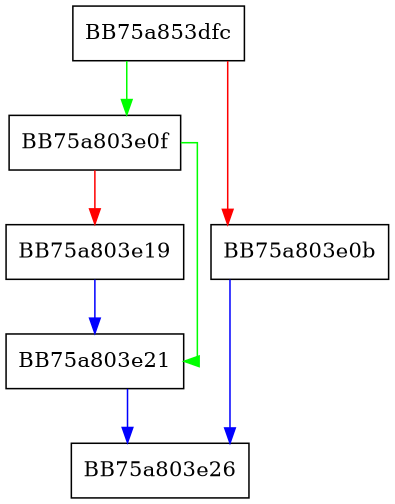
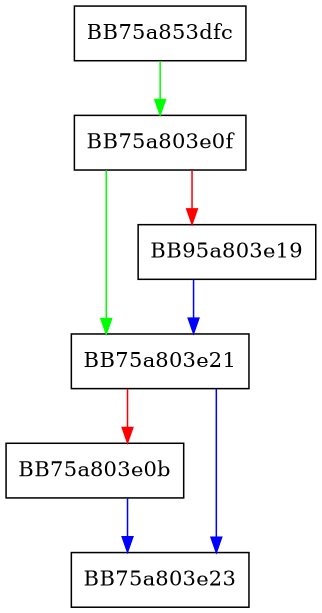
edge "BB75a853dfc" -> "BB75a803e0b": now "BB75a803e21" -> "BB75a803e0b"
node "BB75a803e19": label "BB75a803e19" -> "BB95a803e19"
node "BB75a803e26": label "BB75a803e26" -> "BB75a803e23"
